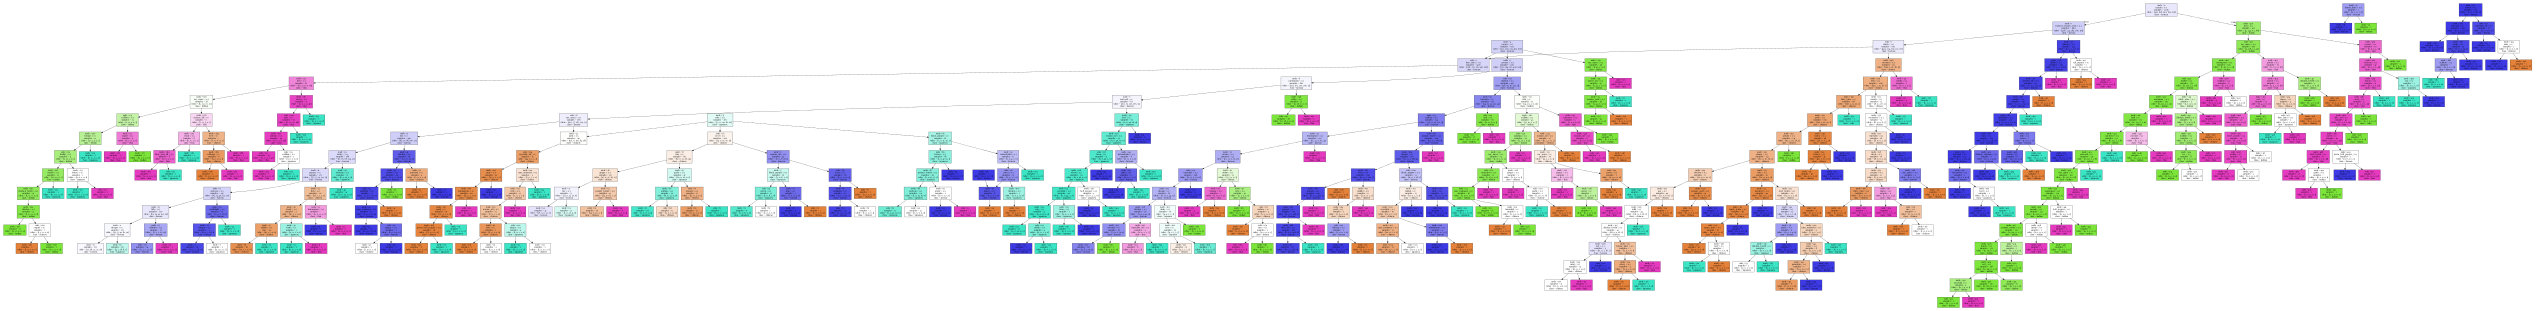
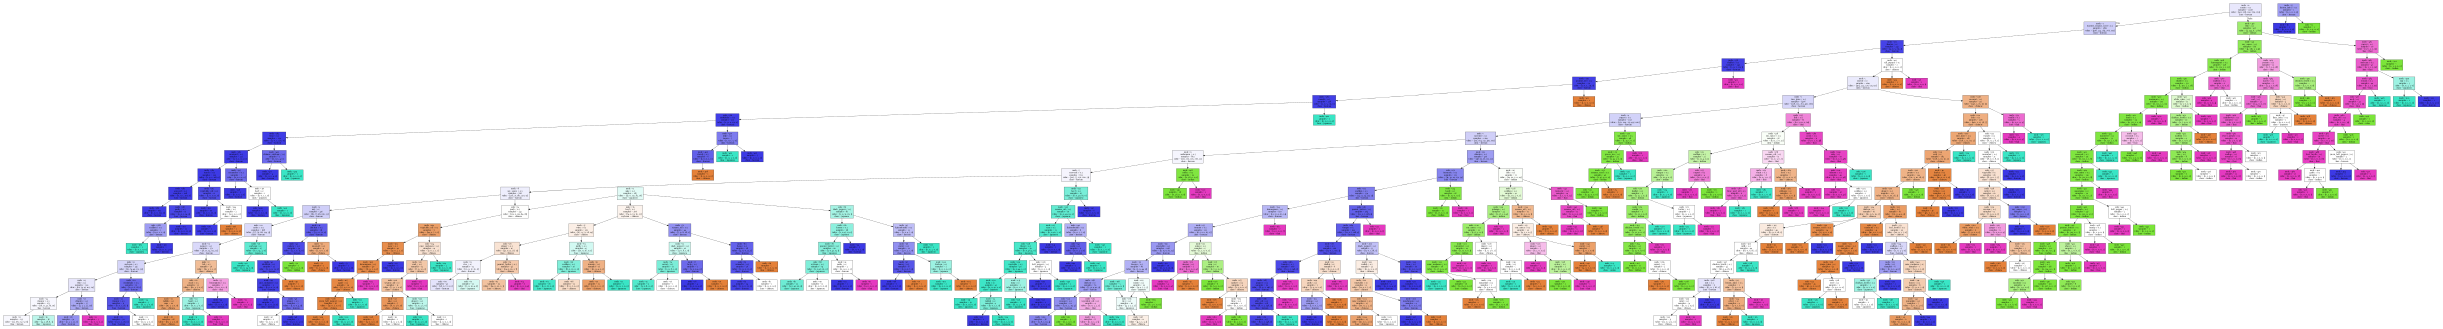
edge "node #1" -> "node #2": now "node #413" -> "node #2"
edge "node #4" -> "node #3": reversed
node "node #297": removed
node "node #354": text "class = sake" -> "class = japanese"
node "node #56": text "class = chinese" -> "soybean = chinese"
node "node #234": text "pumpkin = chinese" -> "class = chinese"
edge "node #383" -> "node #384": added
edge "node #98" -> "node #97": reversed
node "node #243": text "class = japanese" -> "class = onion"
edge "node #198" -> "node #194": reversed
edge "node #166" -> "node #168": reversed
node "node #29": removed
node "node #269": added
node "node #133": text "class = korean" -> "marjoram = korean"
node "node #437": added
node "node #101": added
